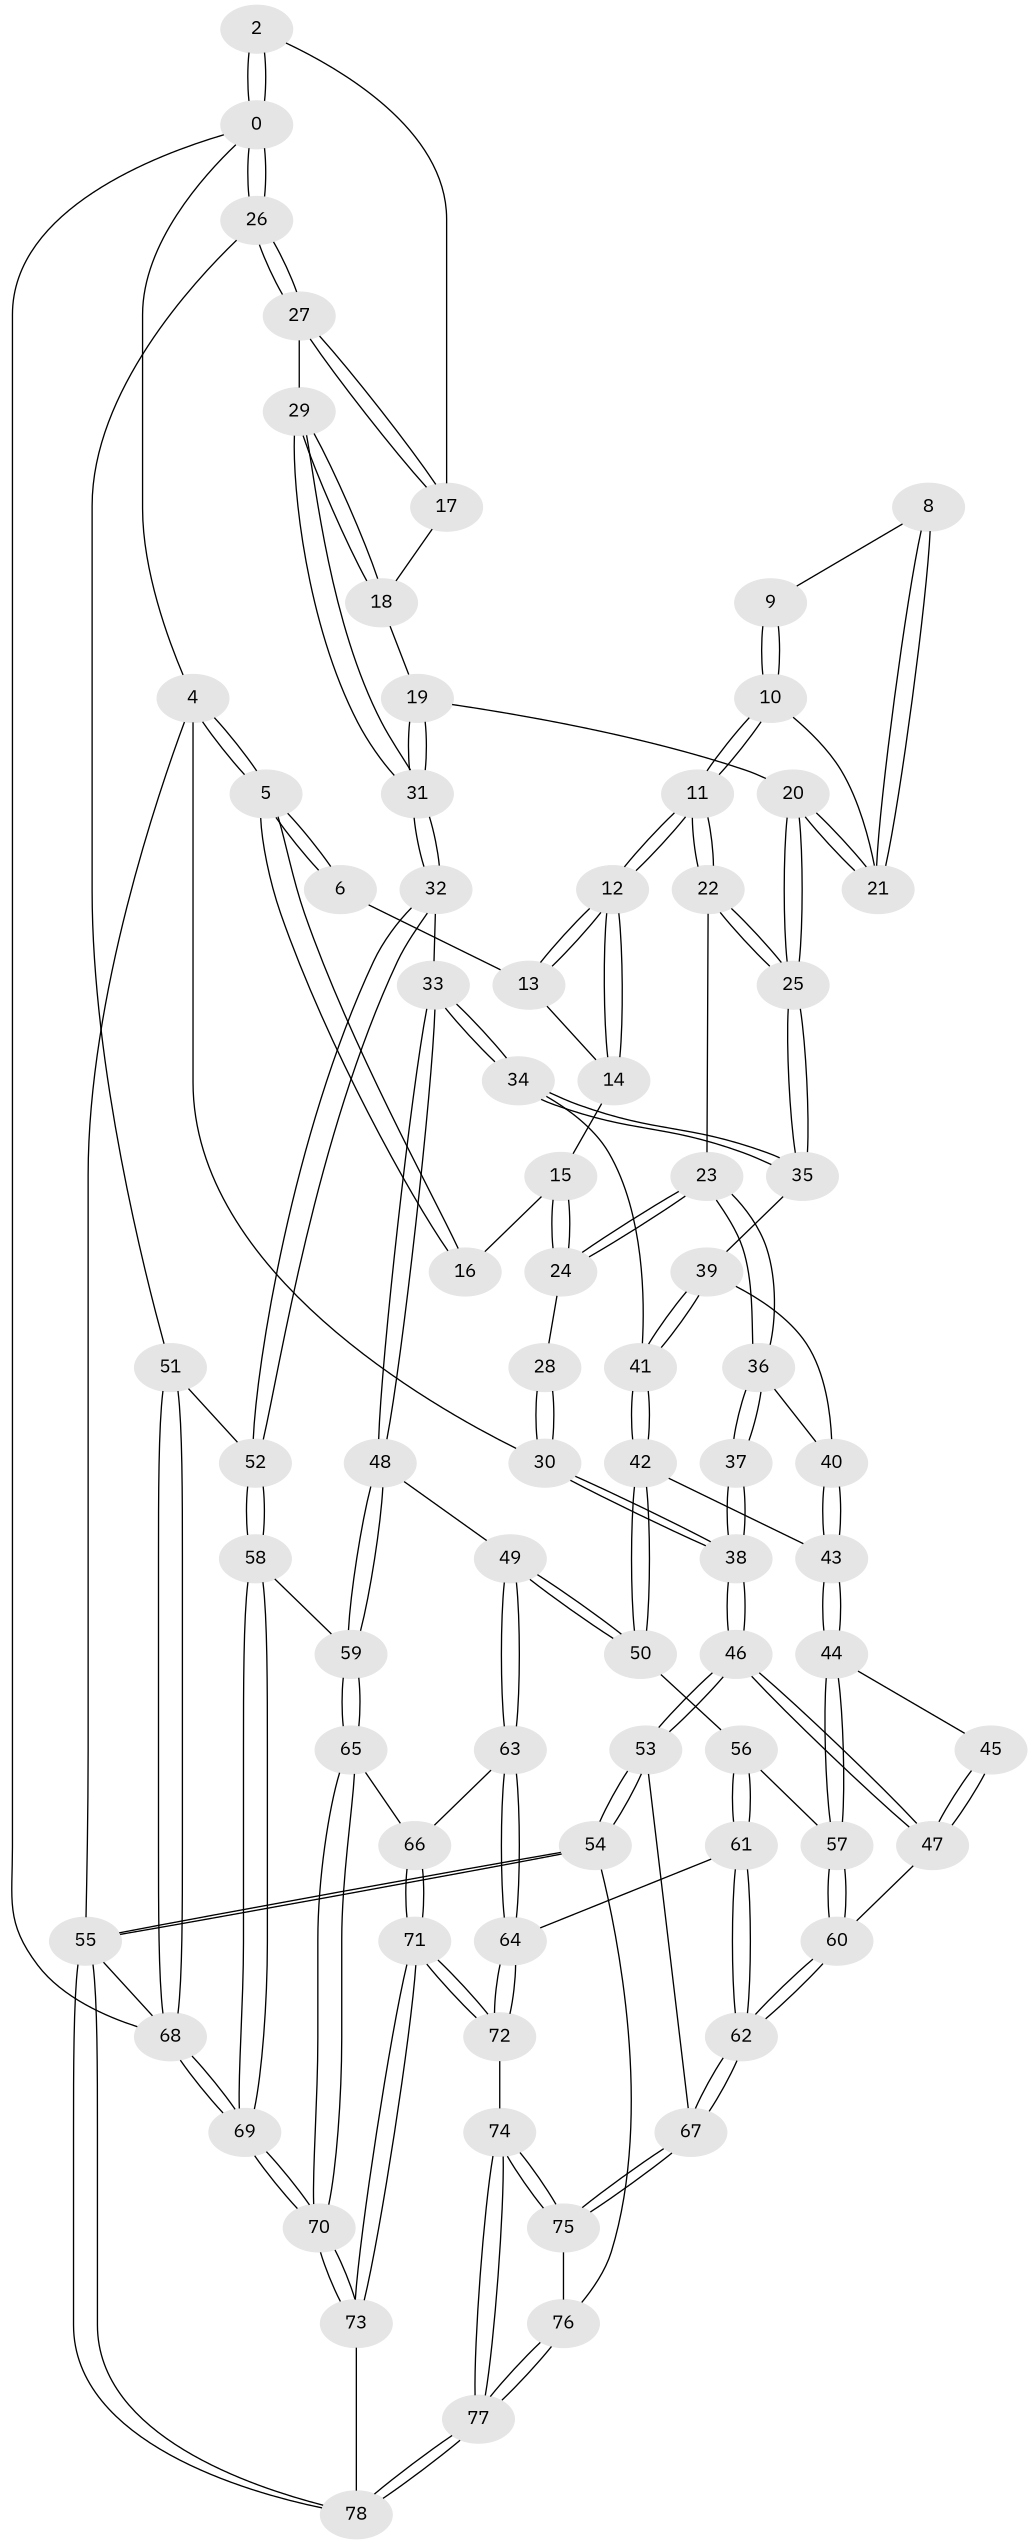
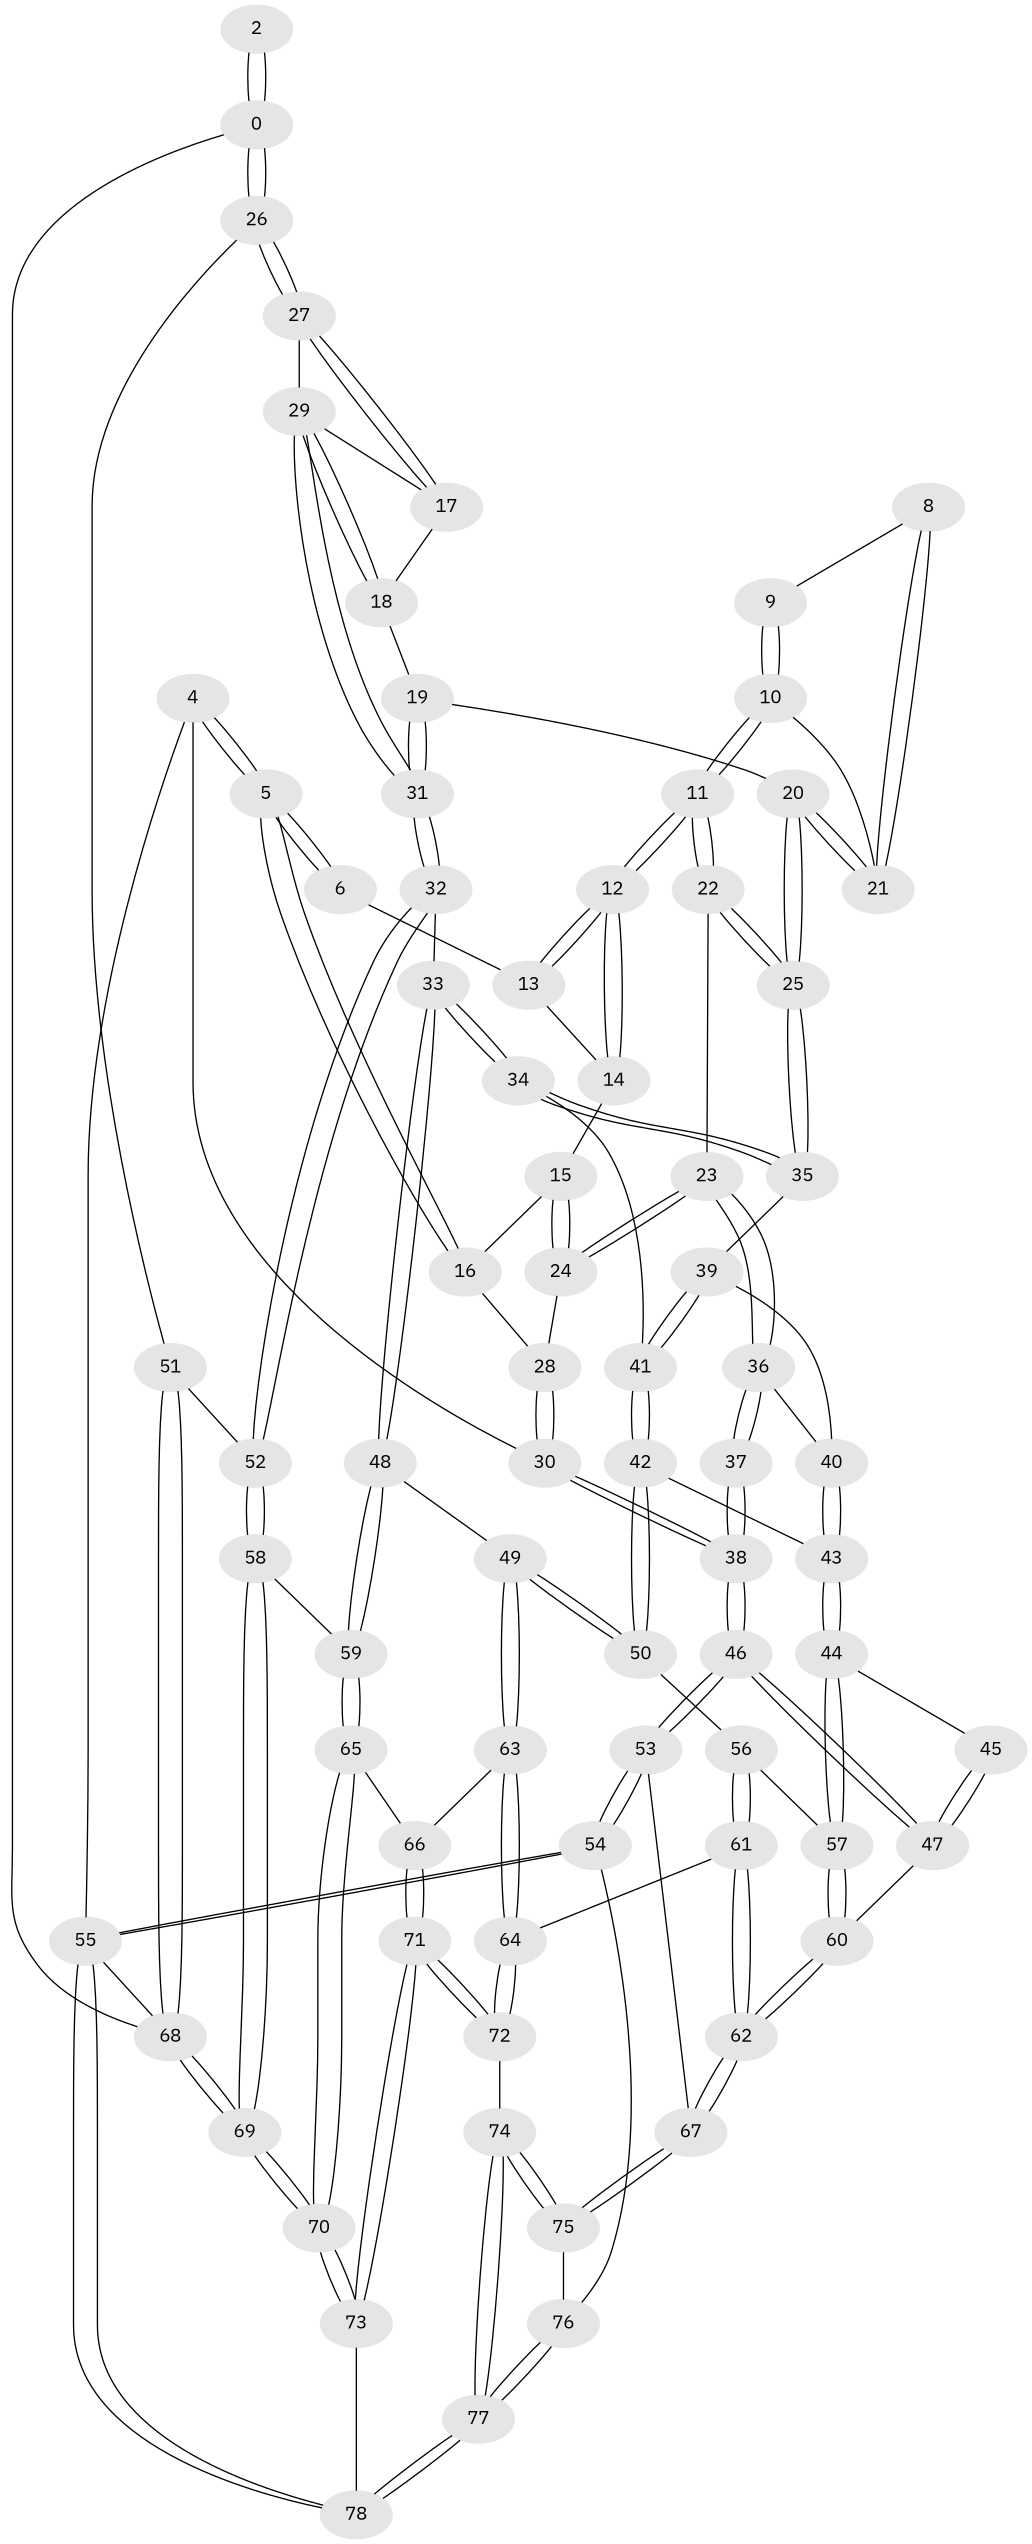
edge "2" -- "17": now "29" -- "17"
edge "0" -- "4": removed
edge "16" -- "28": added
